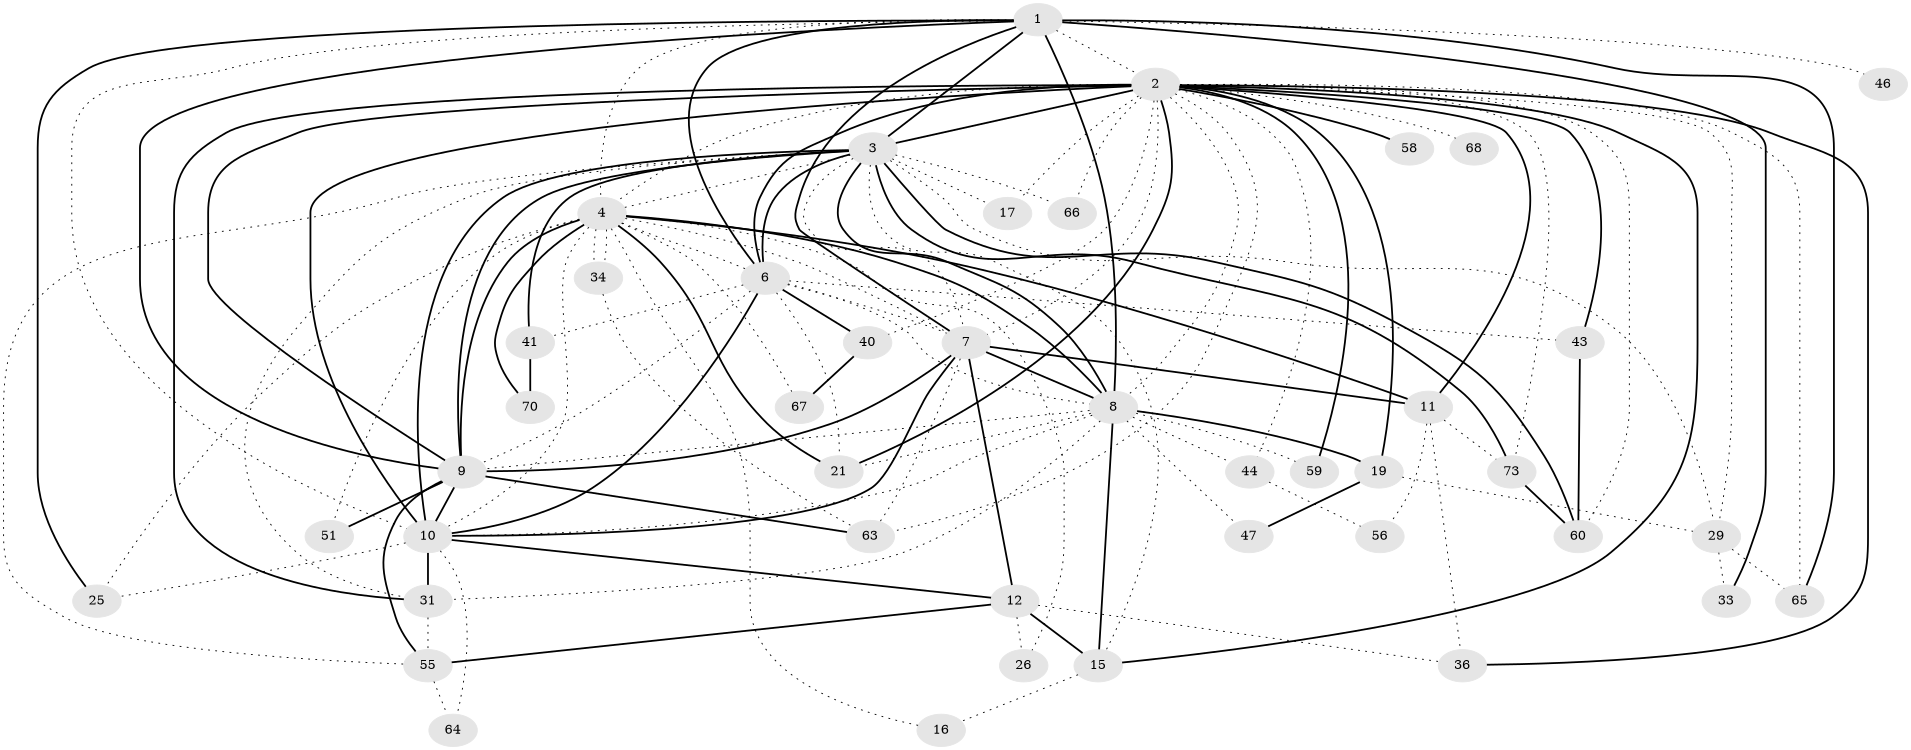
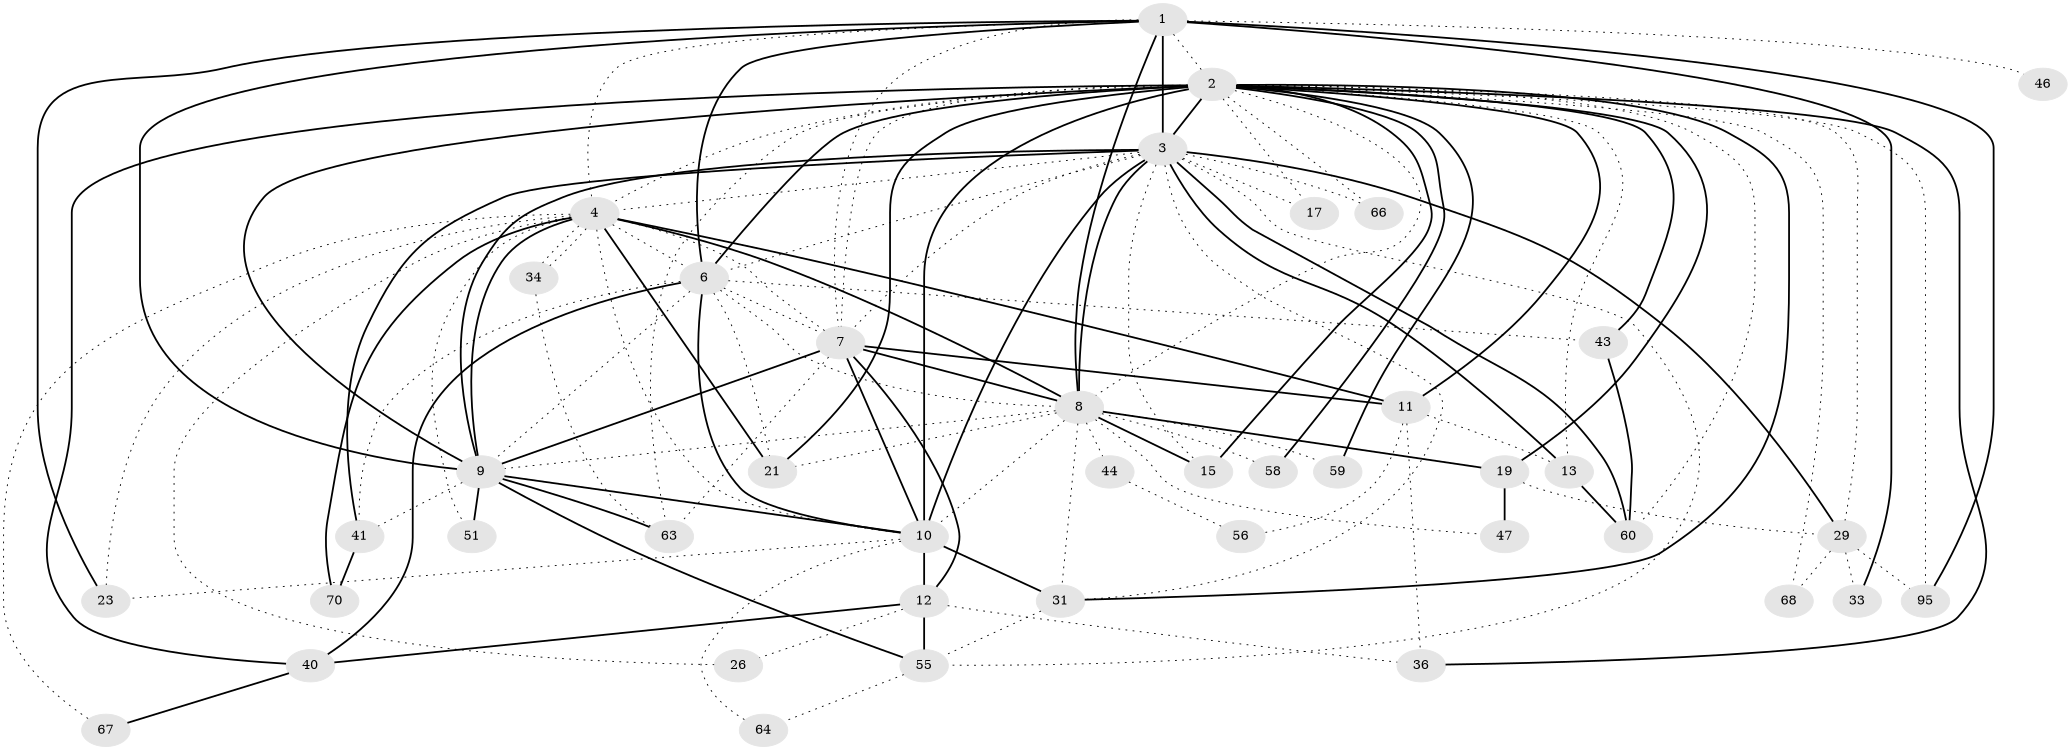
edge "1" -- "10": removed
edge "1" -- "7": style bold -> dotted
edge "3" -- "6": style bold -> dotted
edge "2" -- "44": removed
edge "2" -- "40": style dotted -> bold
edge "3" -- "29": style dotted -> bold
edge "8" -- "58": added
node "73": label "73" -> "13"
edge "9" -- "41": added
edge "29" -- "68": added
node "25": label "25" -> "23"
node "65": label "65" -> "95"
edge "12" -- "15": now "12" -- "40"
node "16": removed
